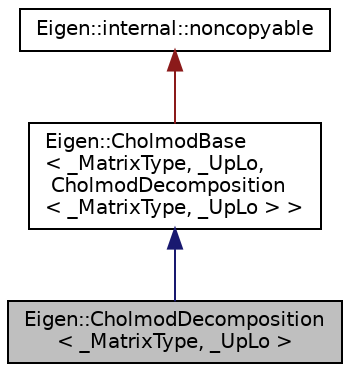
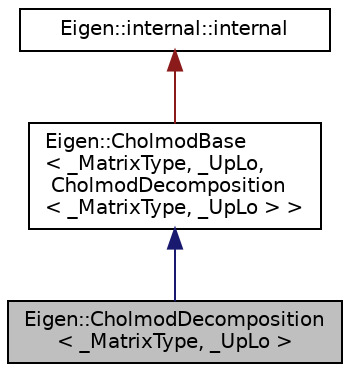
node "Eigen::internal::noncopyable": label "Eigen::internal::noncopyable" -> "Eigen::internal::internal"
